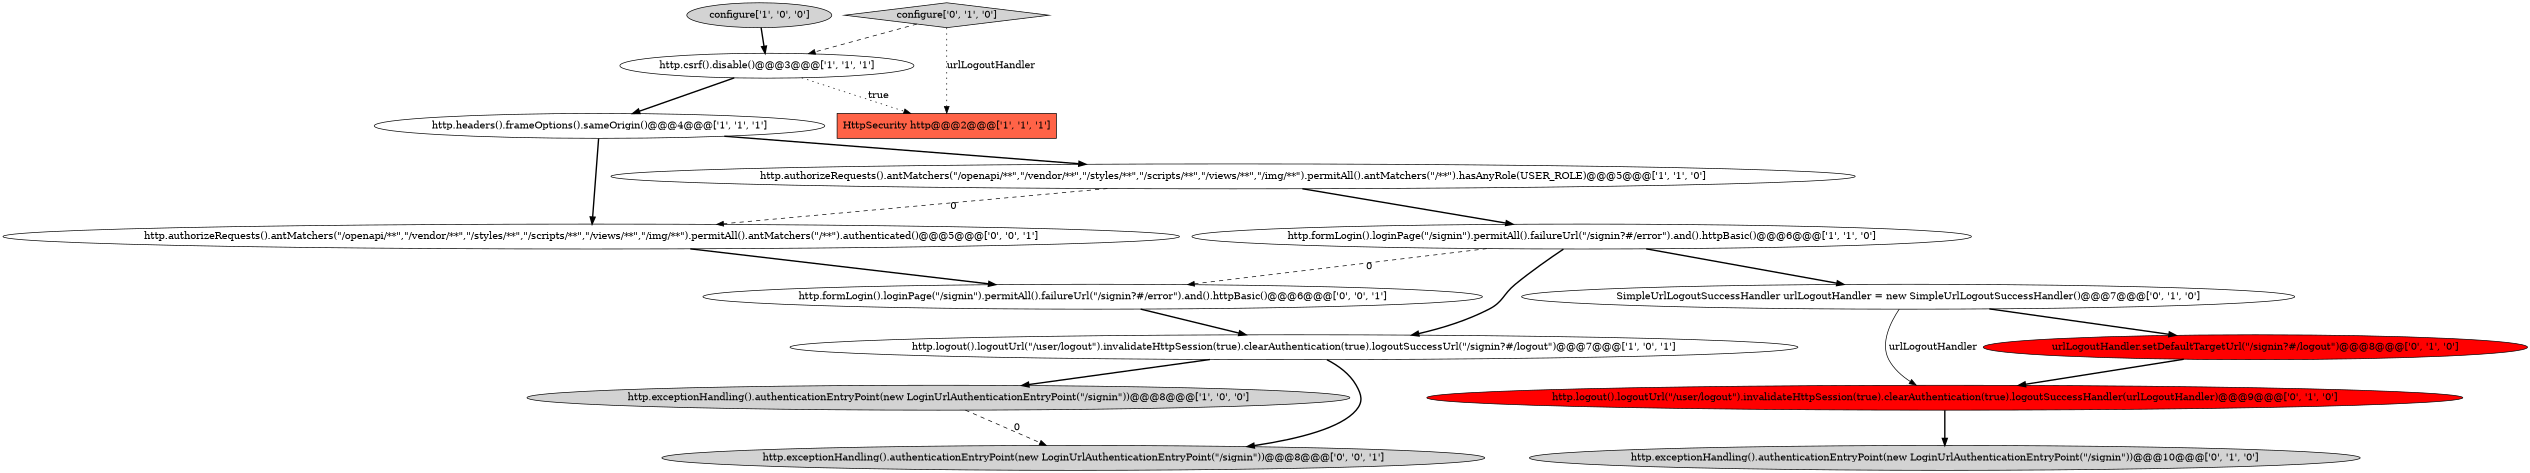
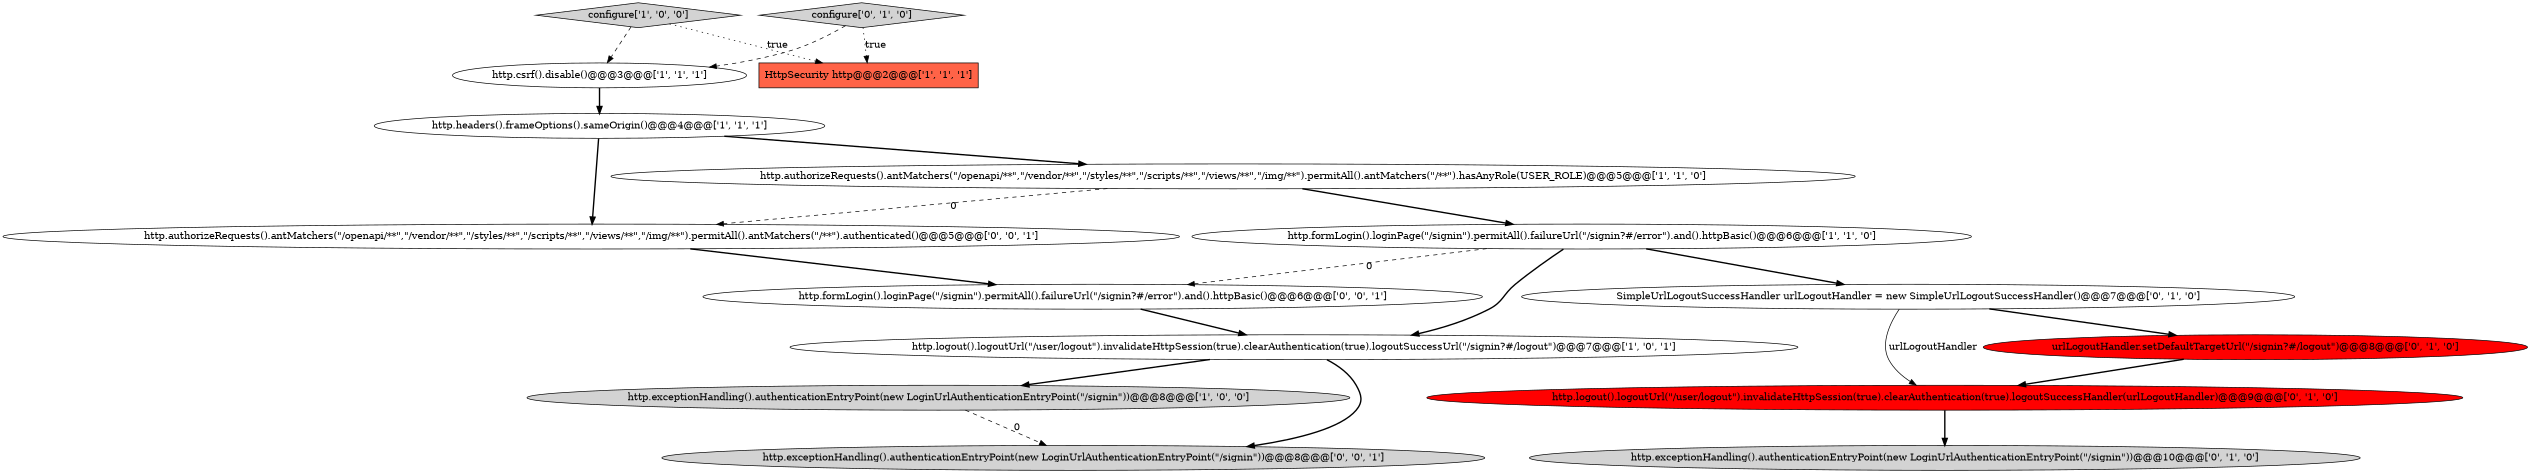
node "configure['1', '0', '0']": shape ellipse -> diamond
edge "configure['1', '0', '0']" -> "http.csrf().disable()@@@3@@@['1', '1', '1']": style bold -> dashed
edge "configure['0', '1', '0']" -> "HttpSecurity http@@@2@@@['1', '1', '1']": label "urlLogoutHandler" -> "true"
edge "http.csrf().disable()@@@3@@@['1', '1', '1']" -> "HttpSecurity http@@@2@@@['1', '1', '1']": now "configure['1', '0', '0']" -> "HttpSecurity http@@@2@@@['1', '1', '1']"
